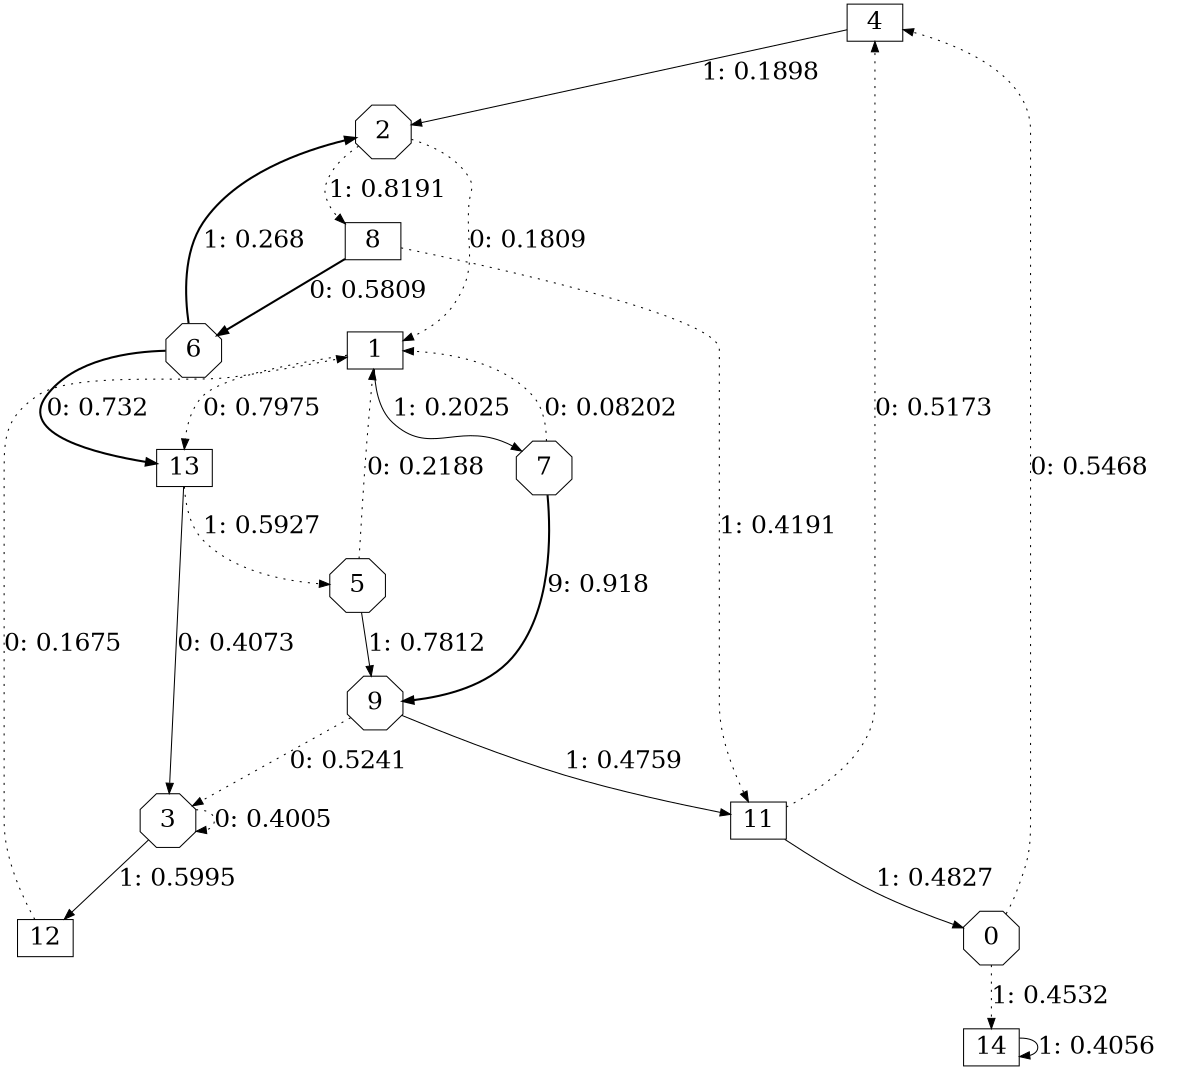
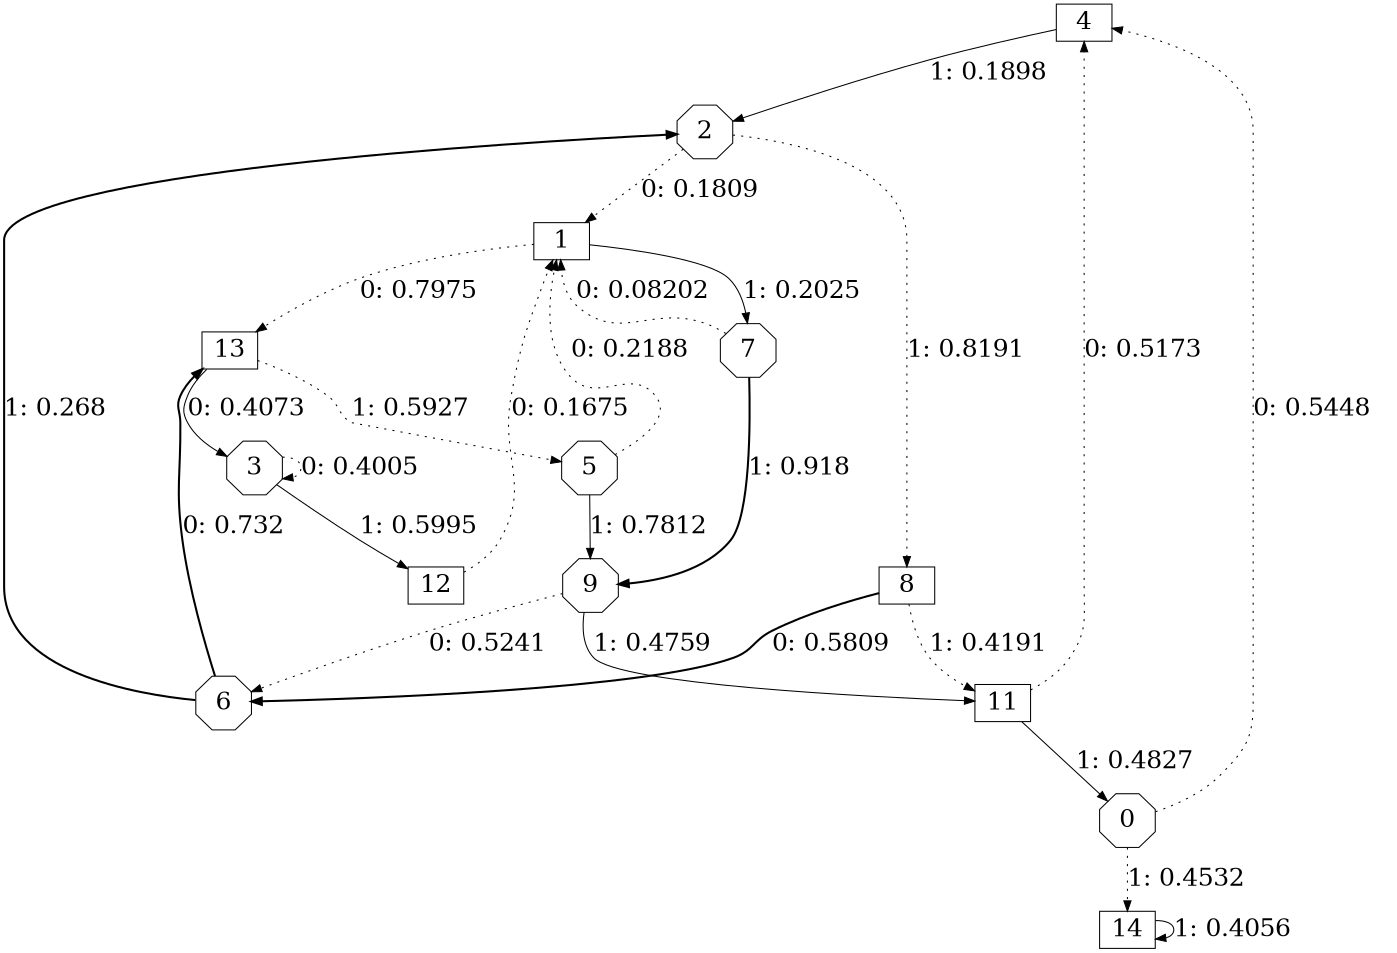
edge "0" -> "4": label "0: 0.5468   " -> "0: 0.5448   "
edge "7" -> "9": label "9: 0.918    " -> "1: 0.918    "
edge "9" -> "3": now "9" -> "6"
